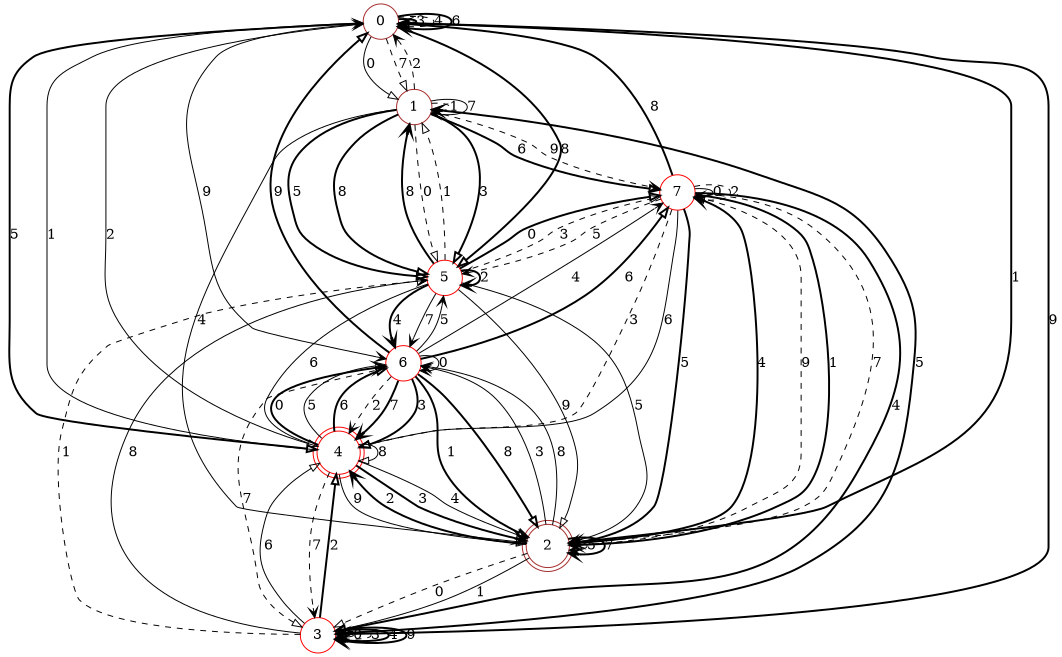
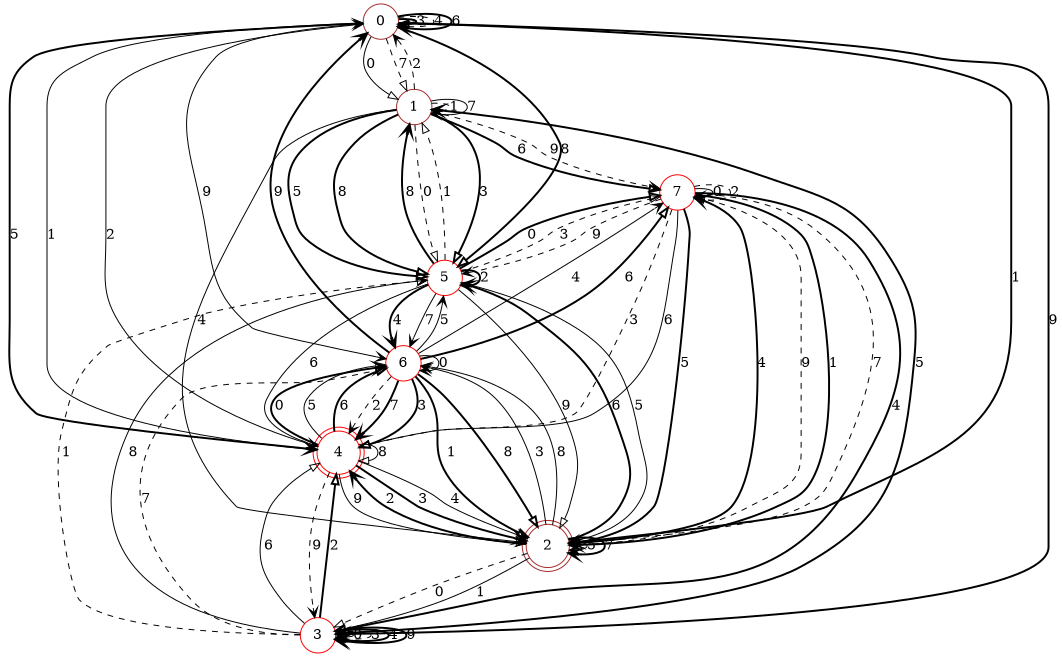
edge "7" -> "0": removed, label "8"
edge "6" -> "0": arrowhead onormal -> vee
edge "0" -> "4": arrowhead onormal -> vee
edge "7" -> "5": label "5" -> "9"
edge "5" -> "4": arrowhead onormal -> vee
edge "2" -> "5": added, label "6"
edge "1" -> "2": arrowhead onormal -> vee
edge "6" -> "3": reversed
edge "4" -> "3": label "7" -> "9"
